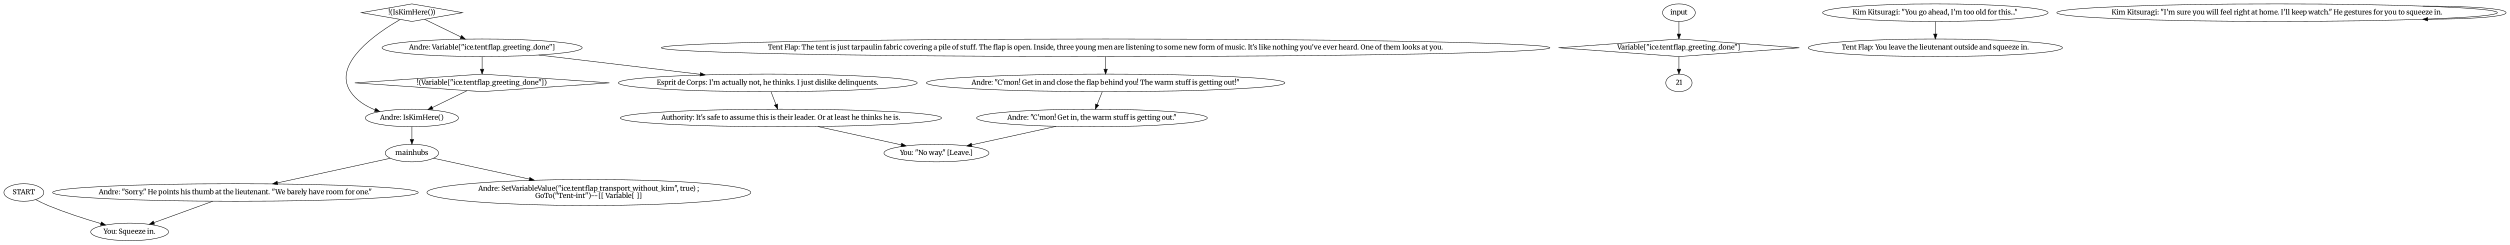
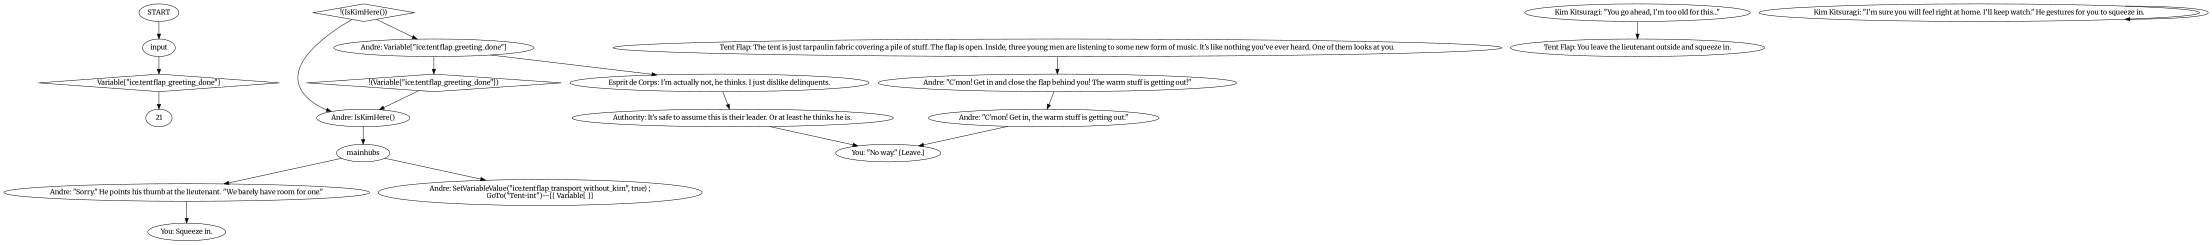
edge "START" -> "You: Squeeze in.": now "START" -> "input"
